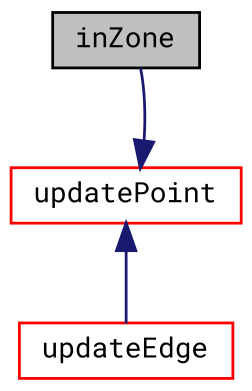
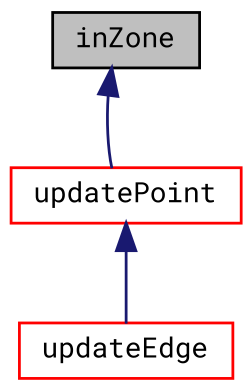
edge "inZone" -> "updatePoint": reversed
